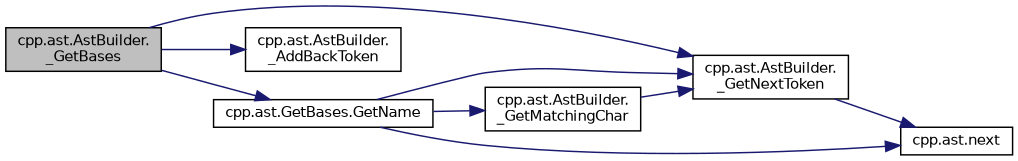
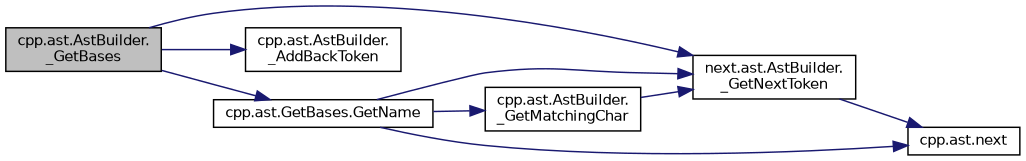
node "cpp.ast.AstBuilder. _GetNextToken": label "cpp.ast.AstBuilder. _GetNextToken" -> "next.ast.AstBuilder. _GetNextToken"
